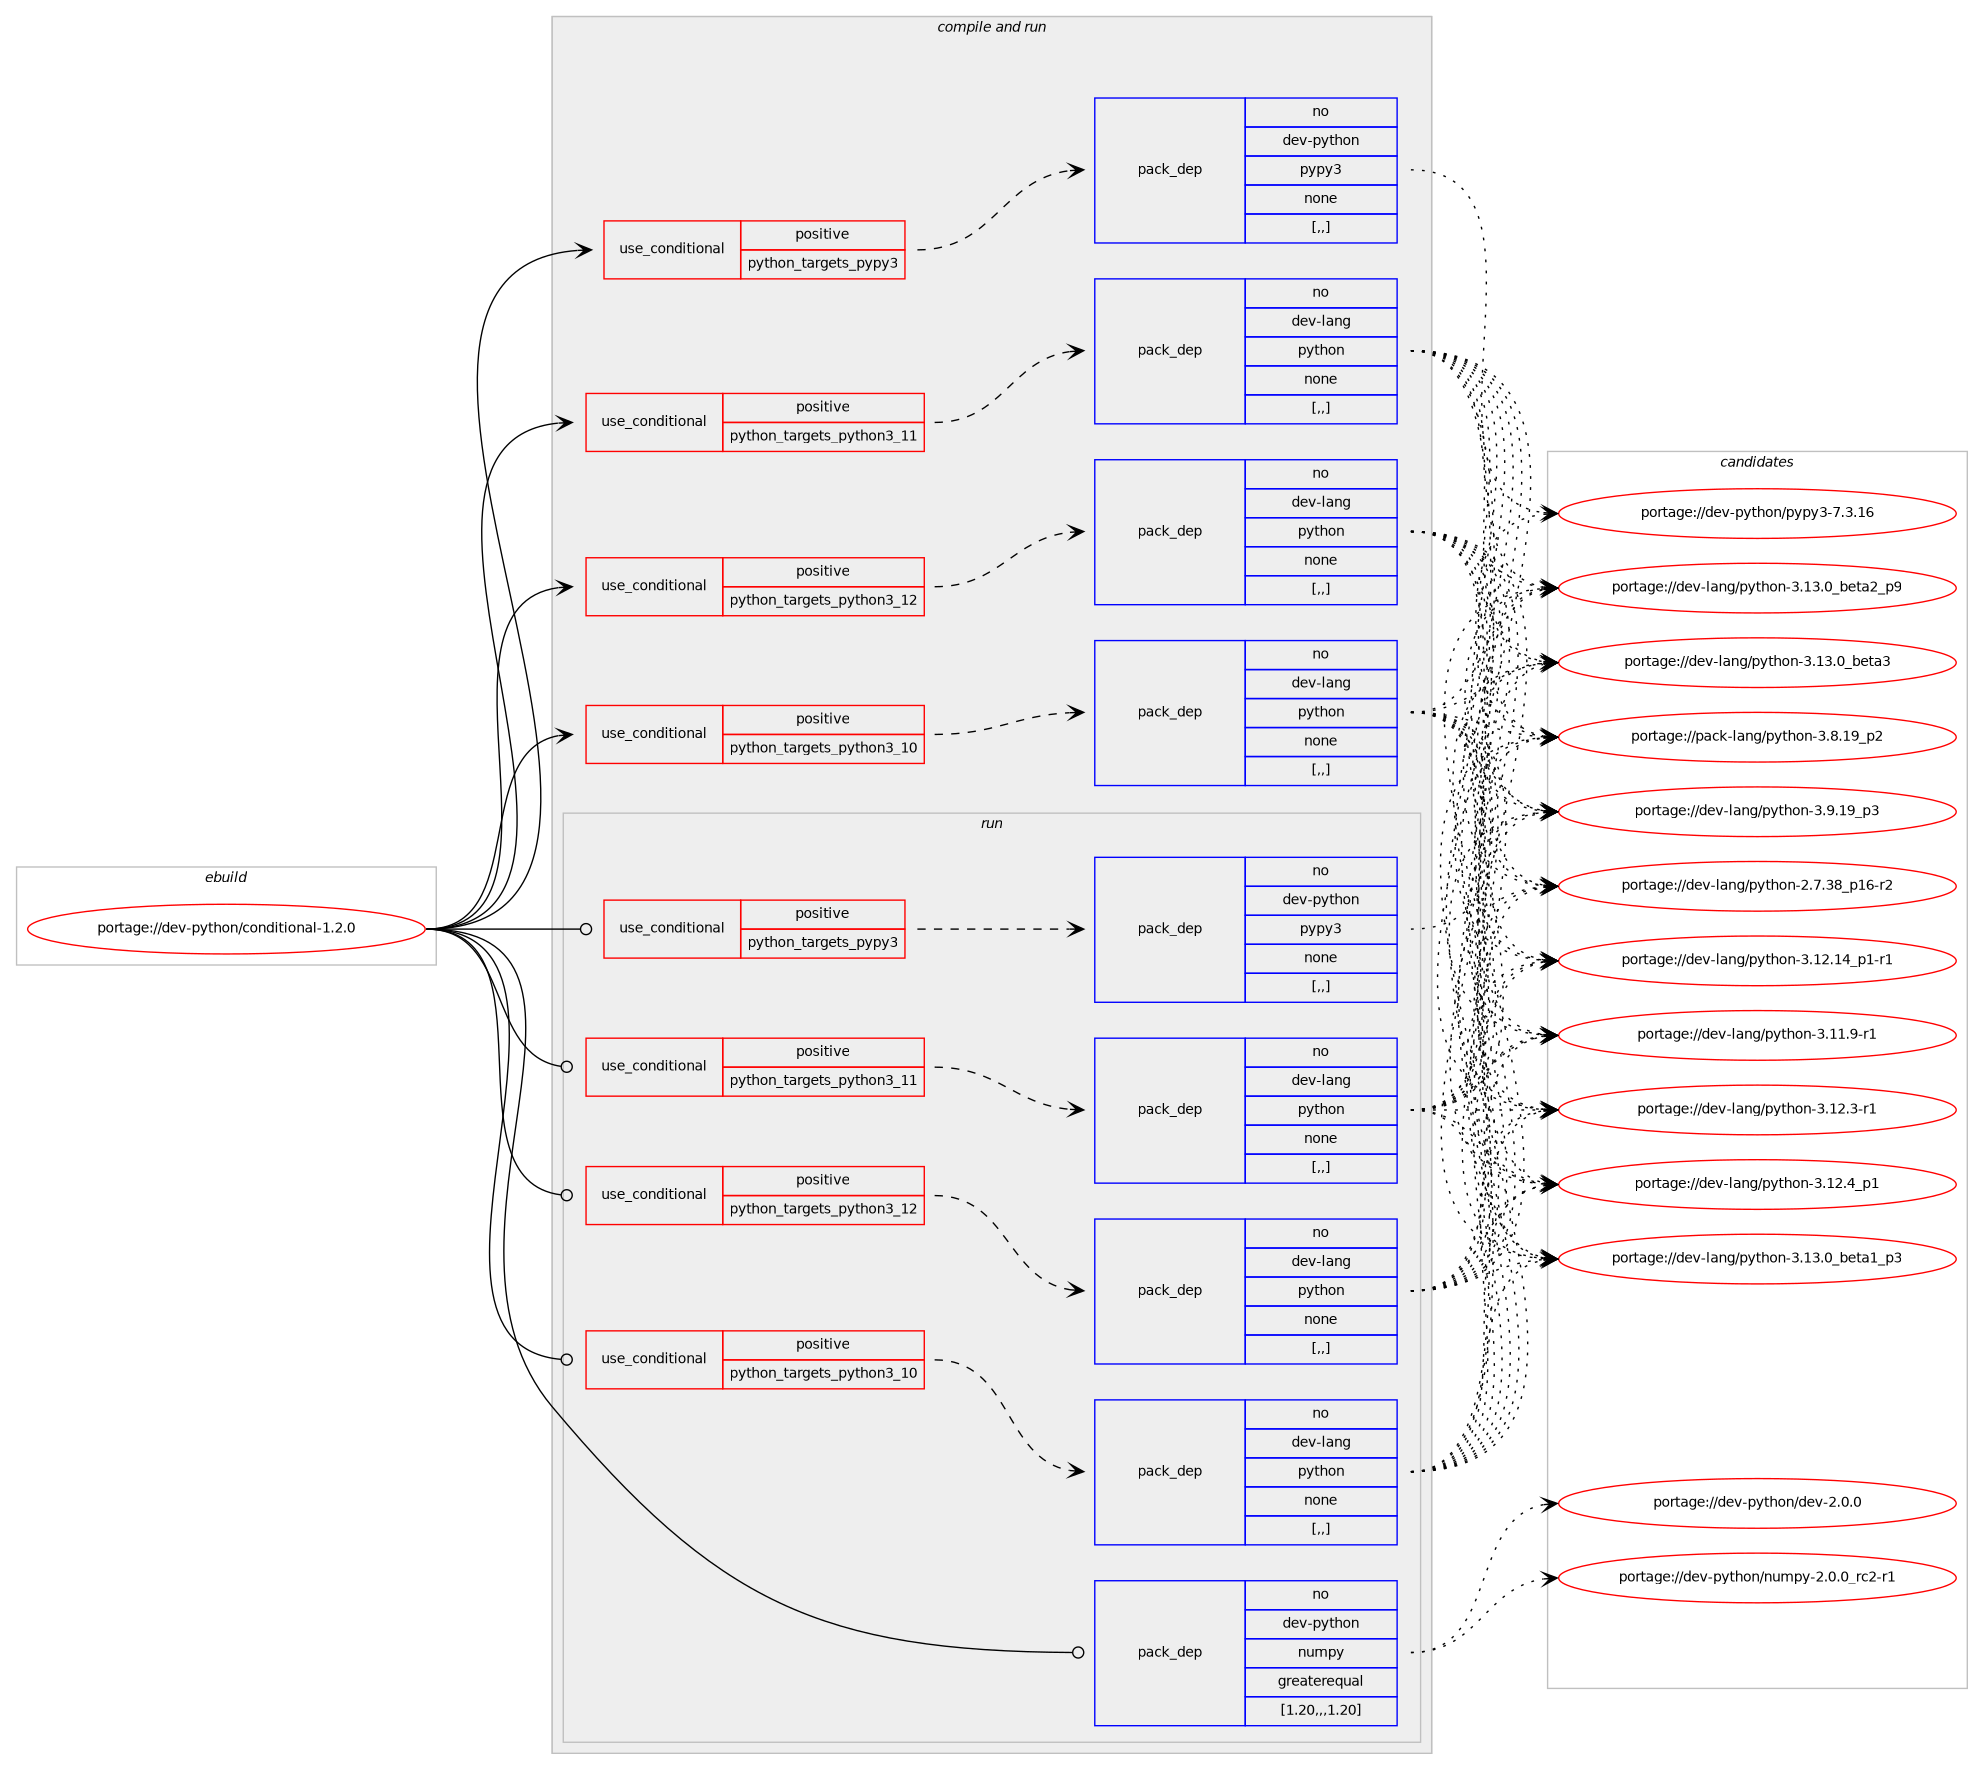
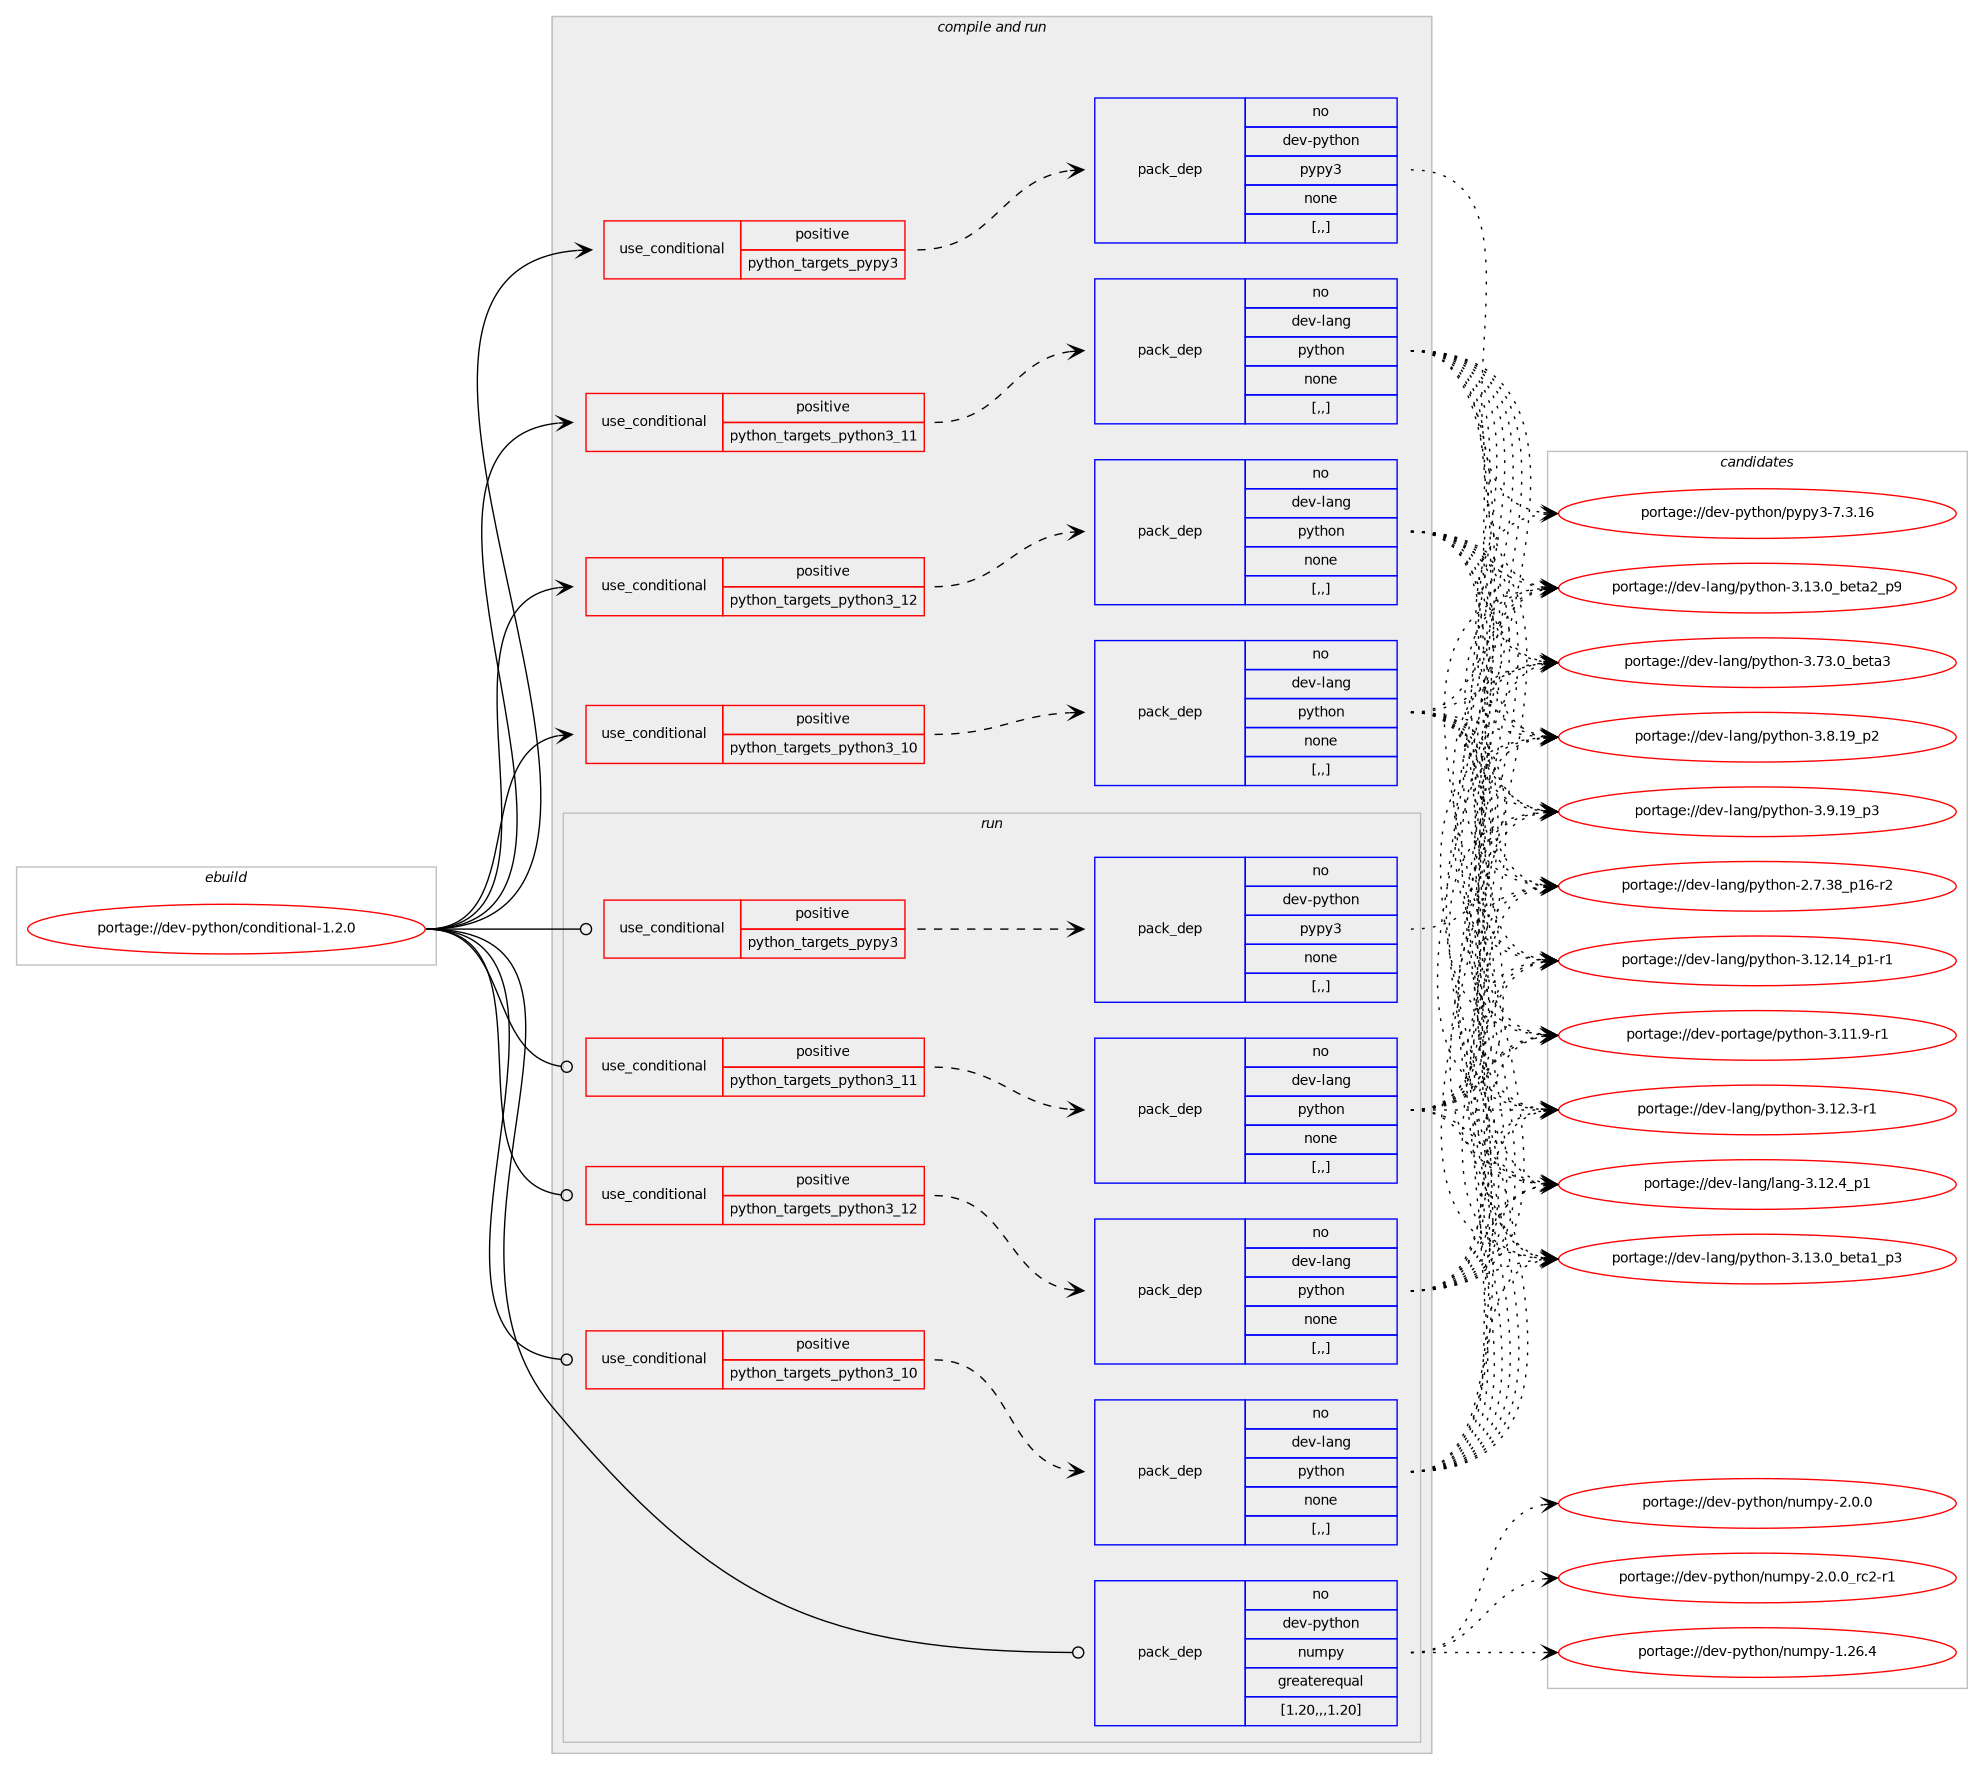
node "portage://dev-lang/python-3.13.0_beta3": label "portage://dev-lang/python-3.13.0_beta3" -> "portage://dev-lang/python-3.73.0_beta3"
node "portage://pack-lang/python-3.8.19_p2": label "portage://pack-lang/python-3.8.19_p2" -> "portage://dev-lang/python-3.8.19_p2"
node "portage://dev-lang/python-3.11.9-r1": label "portage://dev-lang/python-3.11.9-r1" -> "portage://dev-portage/python-3.11.9-r1"
node "portage://dev-lang/python-3.12.4_p1": label "portage://dev-lang/python-3.12.4_p1" -> "portage://dev-lang/lang-3.12.4_p1"
node "portage://dev-python/dev-2.0.0": label "portage://dev-python/dev-2.0.0" -> "portage://dev-python/numpy-2.0.0"
node "portage://dev-python/numpy-1.26.4": added
